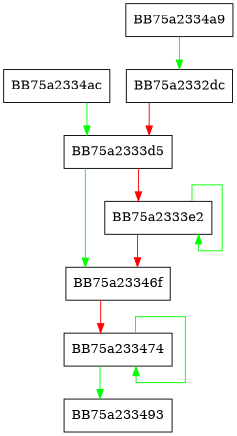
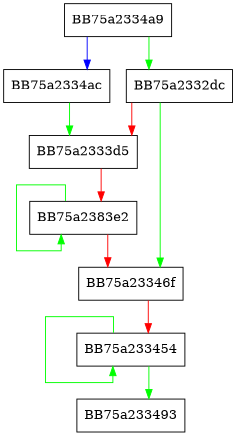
edge "BB75a2334a9" -> "BB75a2334ac": added
edge "BB75a2333d5" -> "BB75a23346f": now "BB75a2332dc" -> "BB75a23346f"
node "BB75a2333e2": label "BB75a2333e2" -> "BB75a2383e2"
node "BB75a233474": label "BB75a233474" -> "BB75a233454"
